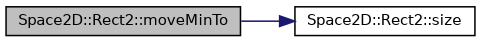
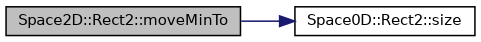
node "Space2D::Rect2::size": label "Space2D::Rect2::size" -> "Space0D::Rect2::size"
